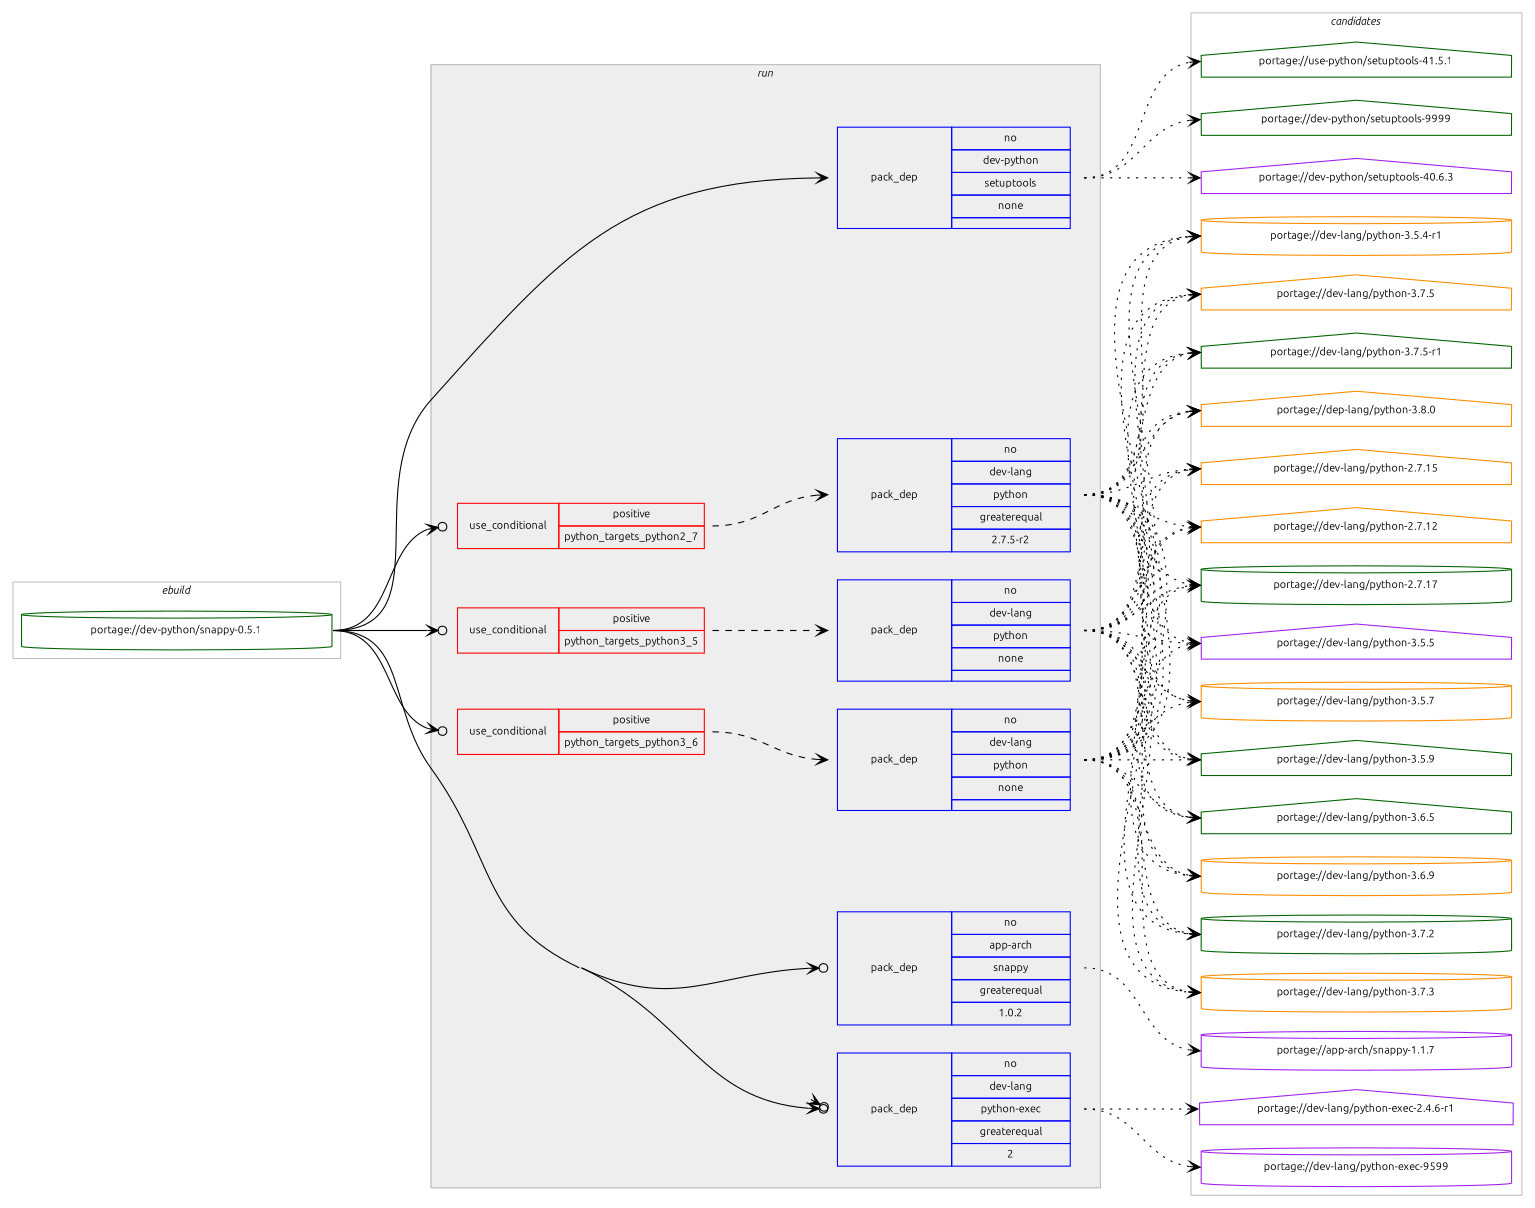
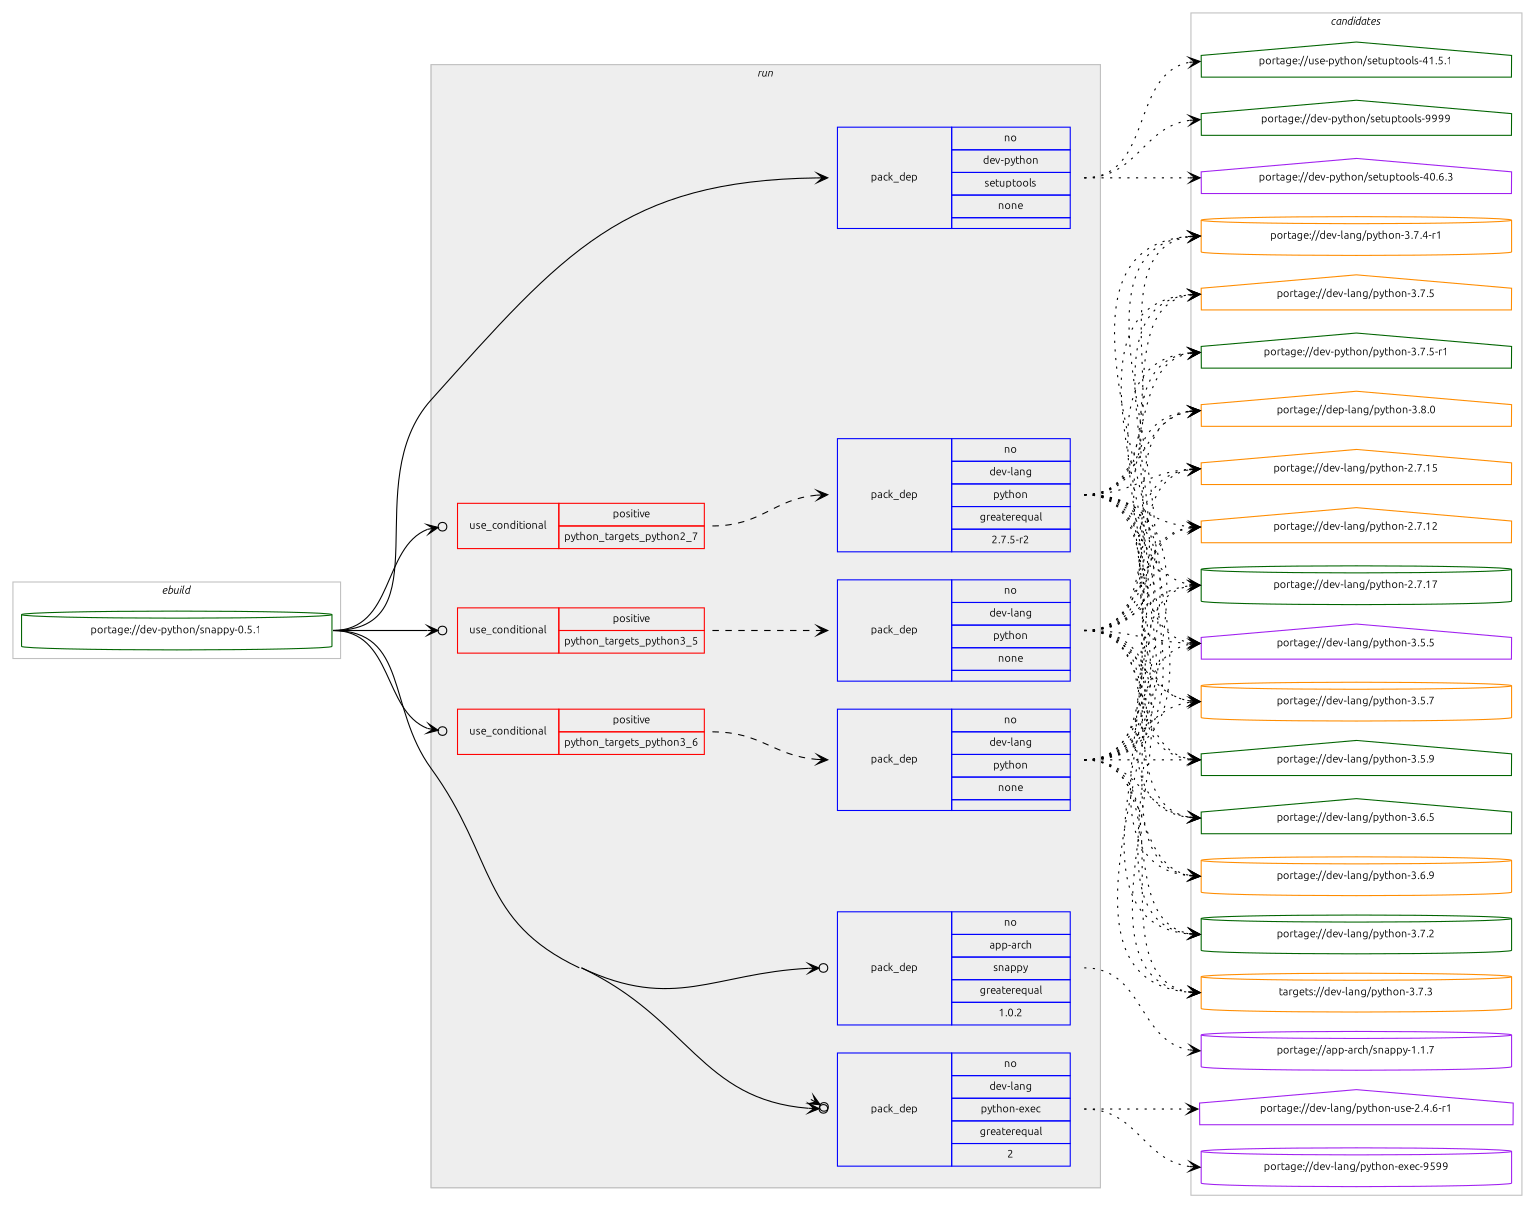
node "portage://dev-lang/python-3.5.4-r1": label "portage://dev-lang/python-3.5.4-r1" -> "portage://dev-lang/python-3.7.4-r1"
node "portage://dev-lang/python-3.7.5-r1": label "portage://dev-lang/python-3.7.5-r1" -> "portage://dev-python/python-3.7.5-r1"
node "portage://dev-lang/python-3.7.3": label "portage://dev-lang/python-3.7.3" -> "targets://dev-lang/python-3.7.3"
node "portage://dev-lang/python-exec-2.4.6-r1": label "portage://dev-lang/python-exec-2.4.6-r1" -> "portage://dev-lang/python-use-2.4.6-r1"
